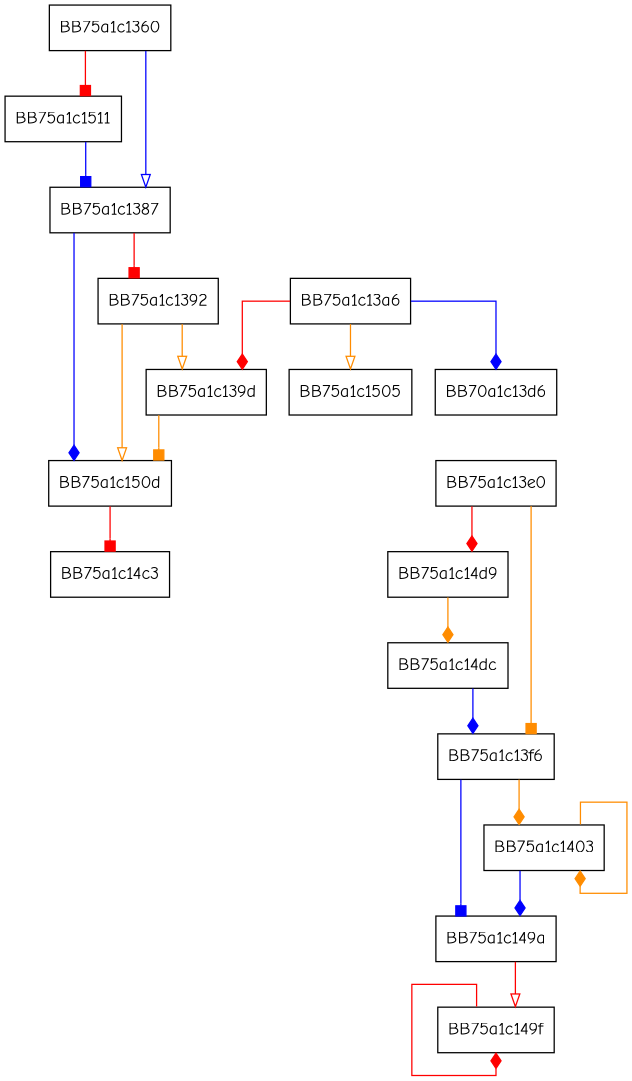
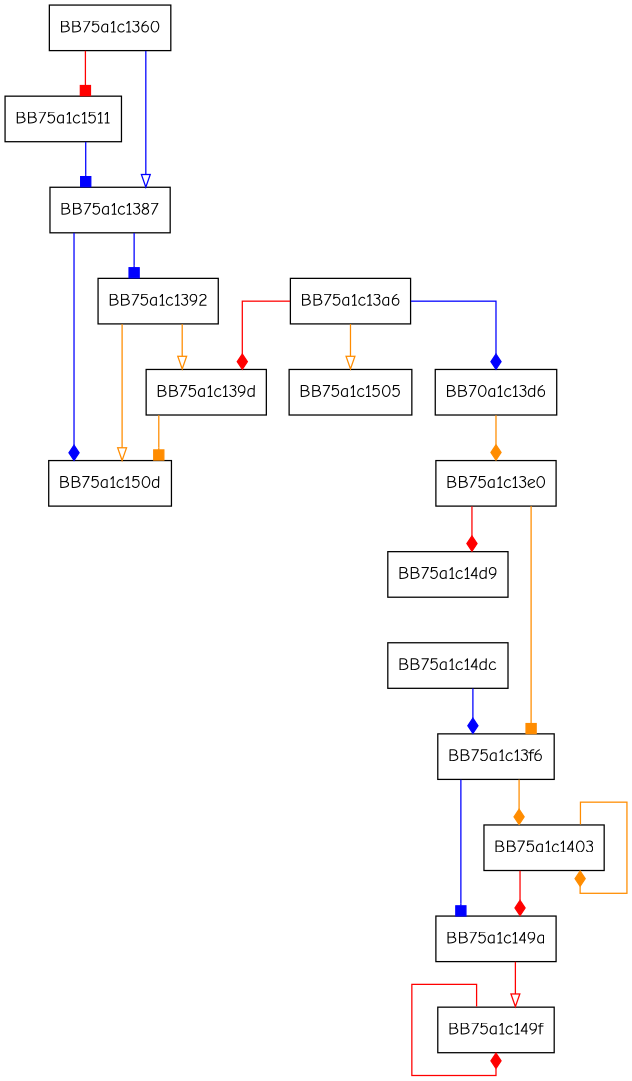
edge "BB75a1c1387" -> "BB75a1c1392": color red -> blue
edge "BB70a1c13d6" -> "BB75a1c13e0": added
node "BB75a1c14c3": removed
edge "BB75a1c14d9" -> "BB75a1c14dc": removed
edge "BB75a1c1403" -> "BB75a1c149a": color blue -> red
